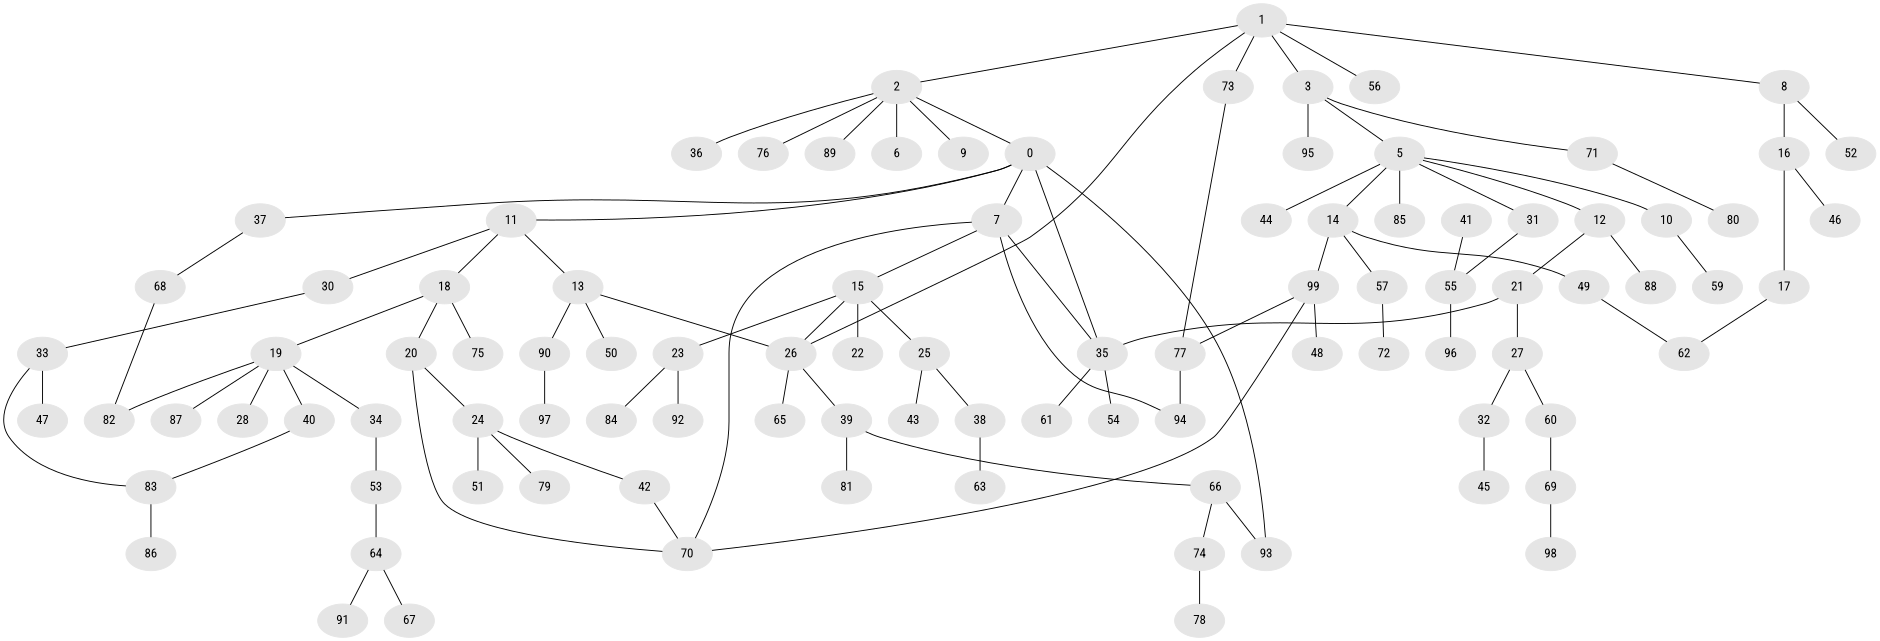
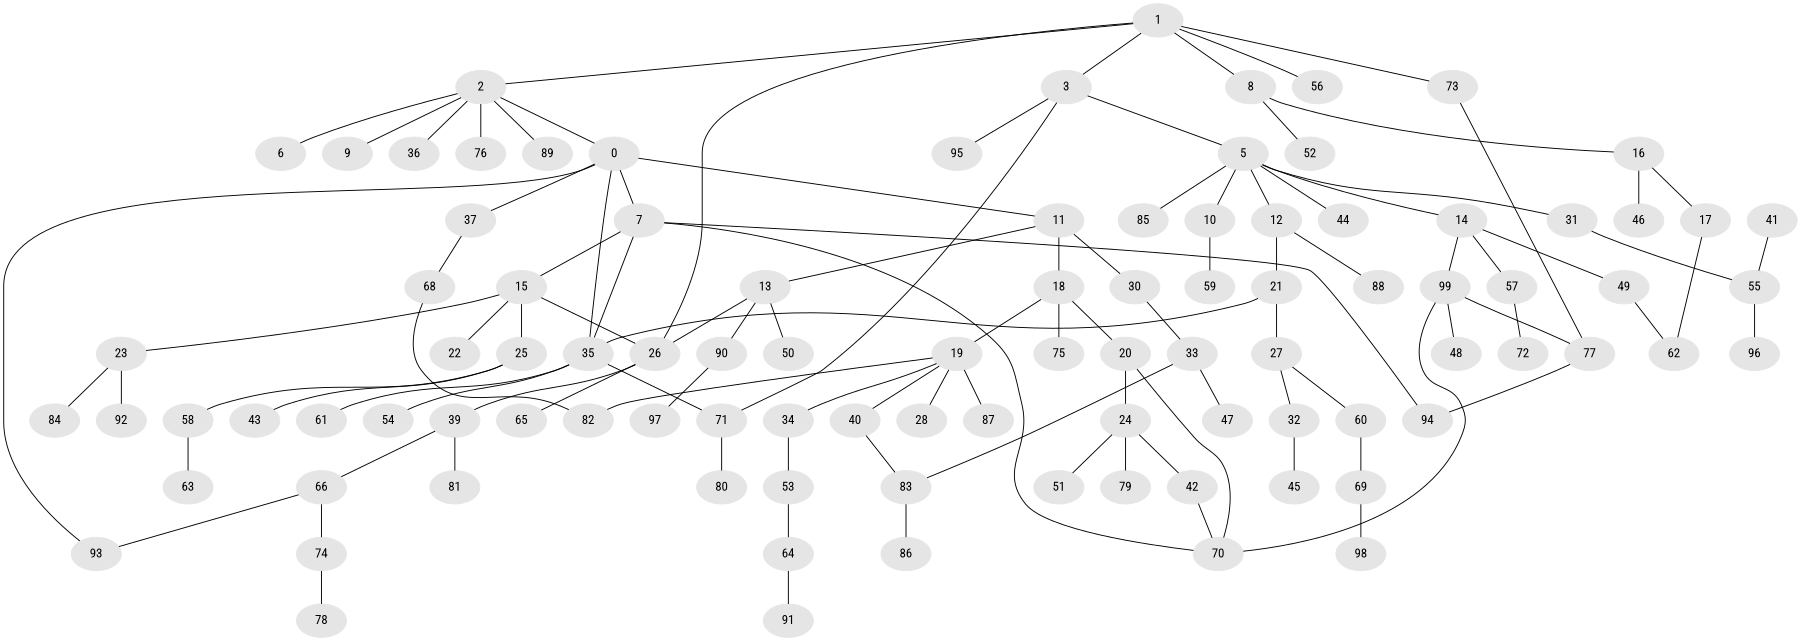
edge "35" -- "71": added
node "38": label "38" -> "58"
node "67": removed
